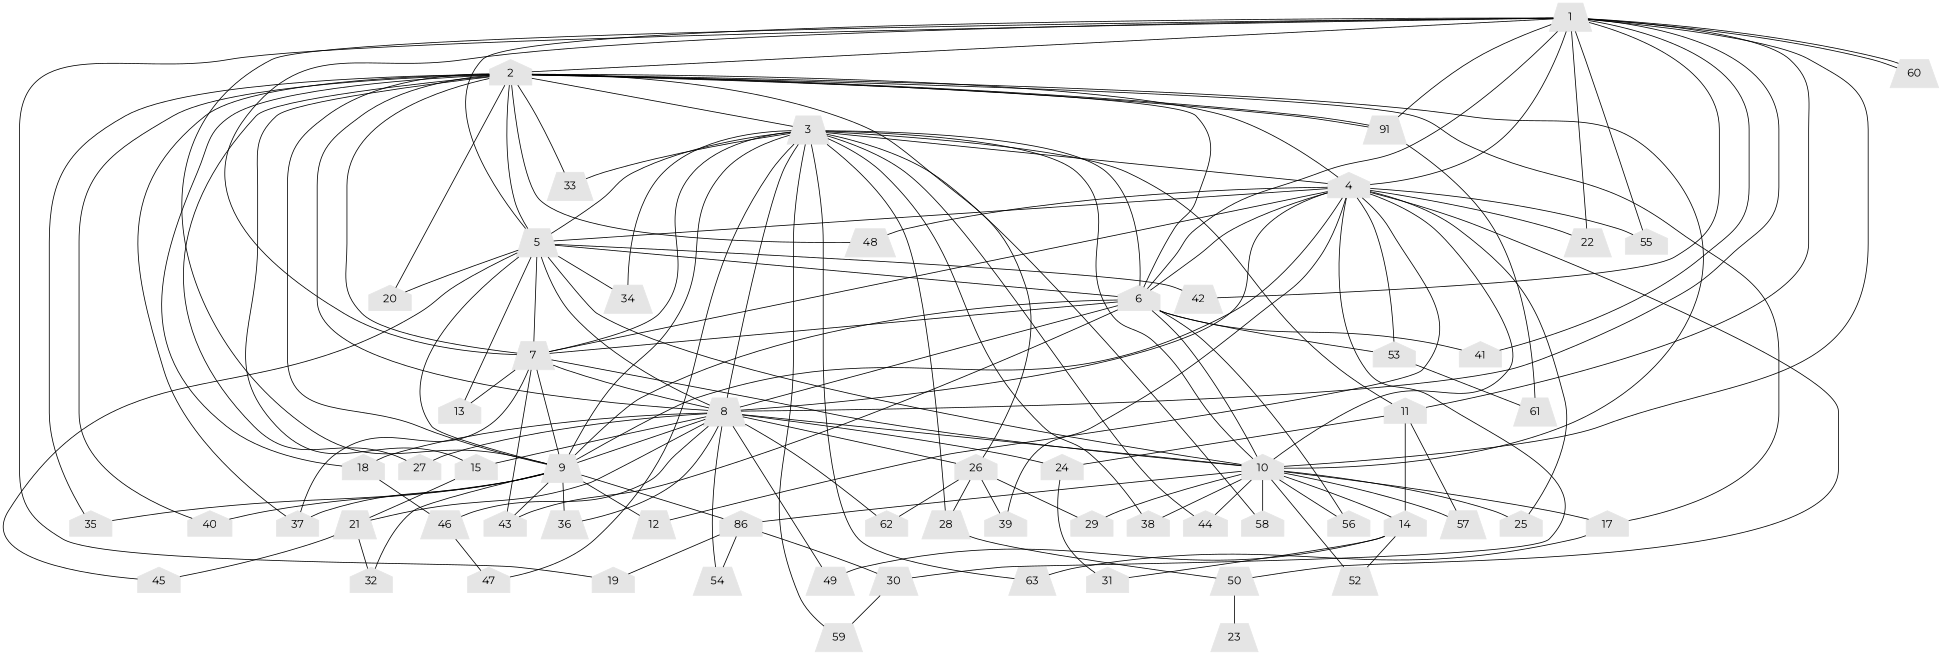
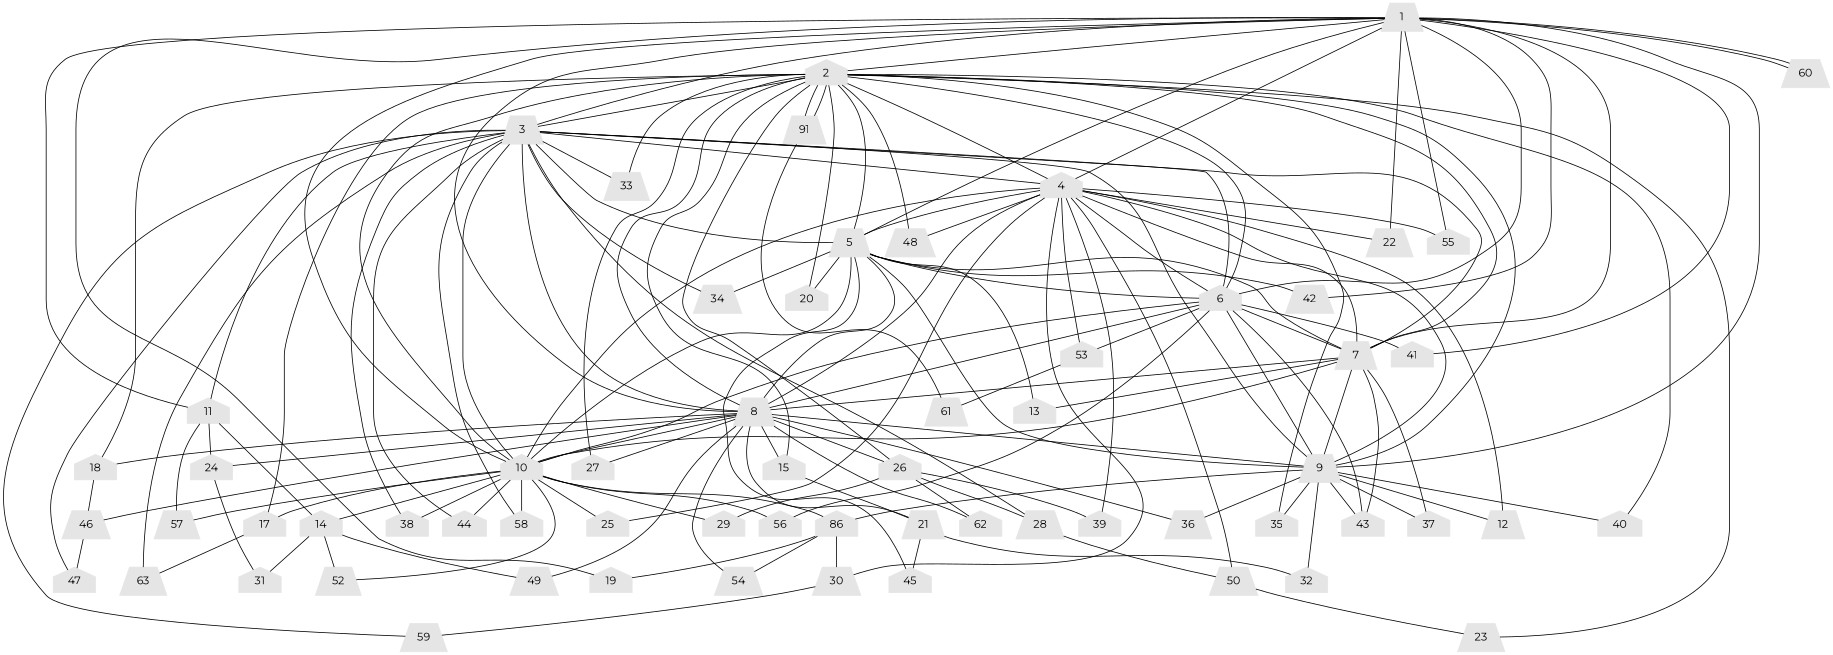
edge "1" -- "91": now "1" -- "3"
edge "2" -- "37": now "2" -- "23"
